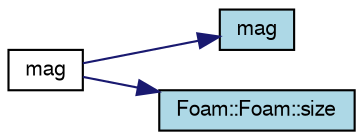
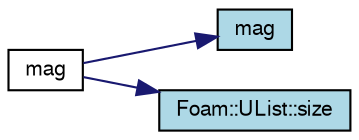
node "Foam::Foam::size": label "Foam::Foam::size" -> "Foam::UList::size"
